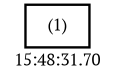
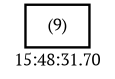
node "(1)": label "(1)" -> "(9)"
